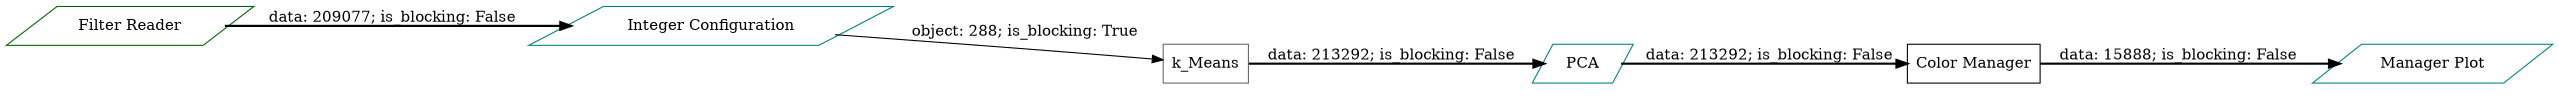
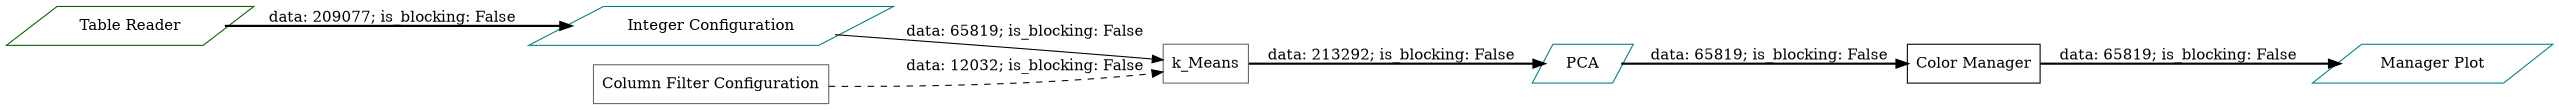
node "Filter Reader": label "Filter Reader" -> "Table Reader"
edge "Integer Configuration" -> "k_Means": label "object: 288; is_blocking: True" -> "data: 65819; is_blocking: False"
edge "PCA" -> "Color Manager": label "data: 213292; is_blocking: False" -> "data: 65819; is_blocking: False"
edge "Color Manager" -> "Manager Plot": label "data: 15888; is_blocking: False" -> "data: 65819; is_blocking: False"
node "Column Filter Configuration": added
